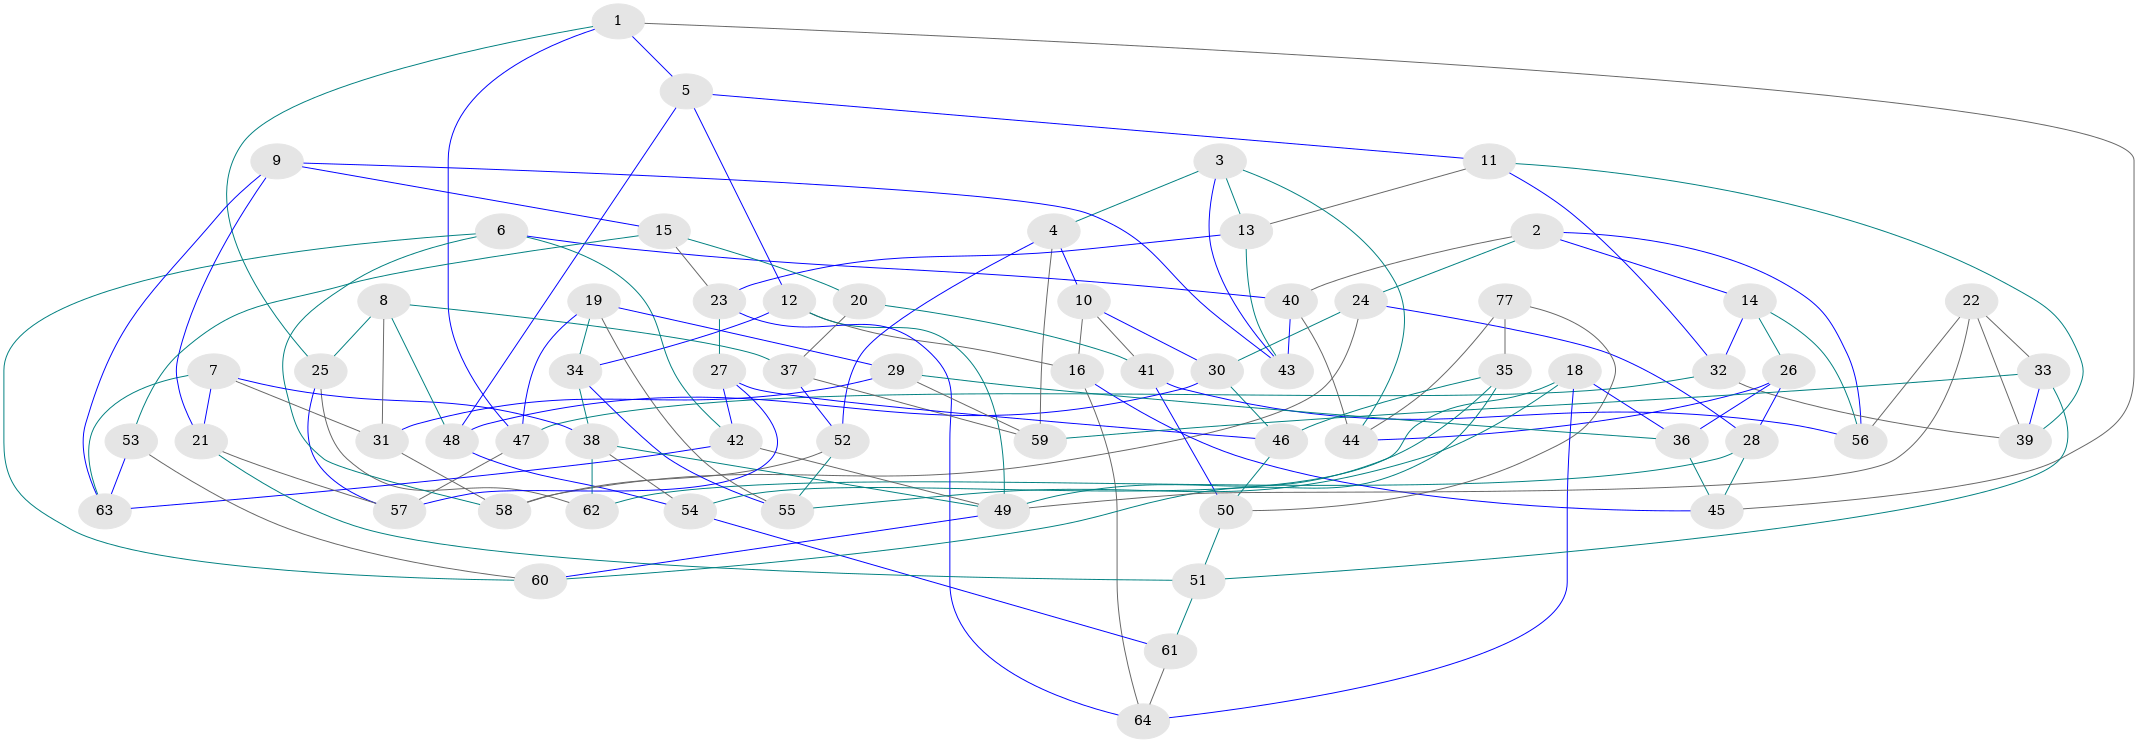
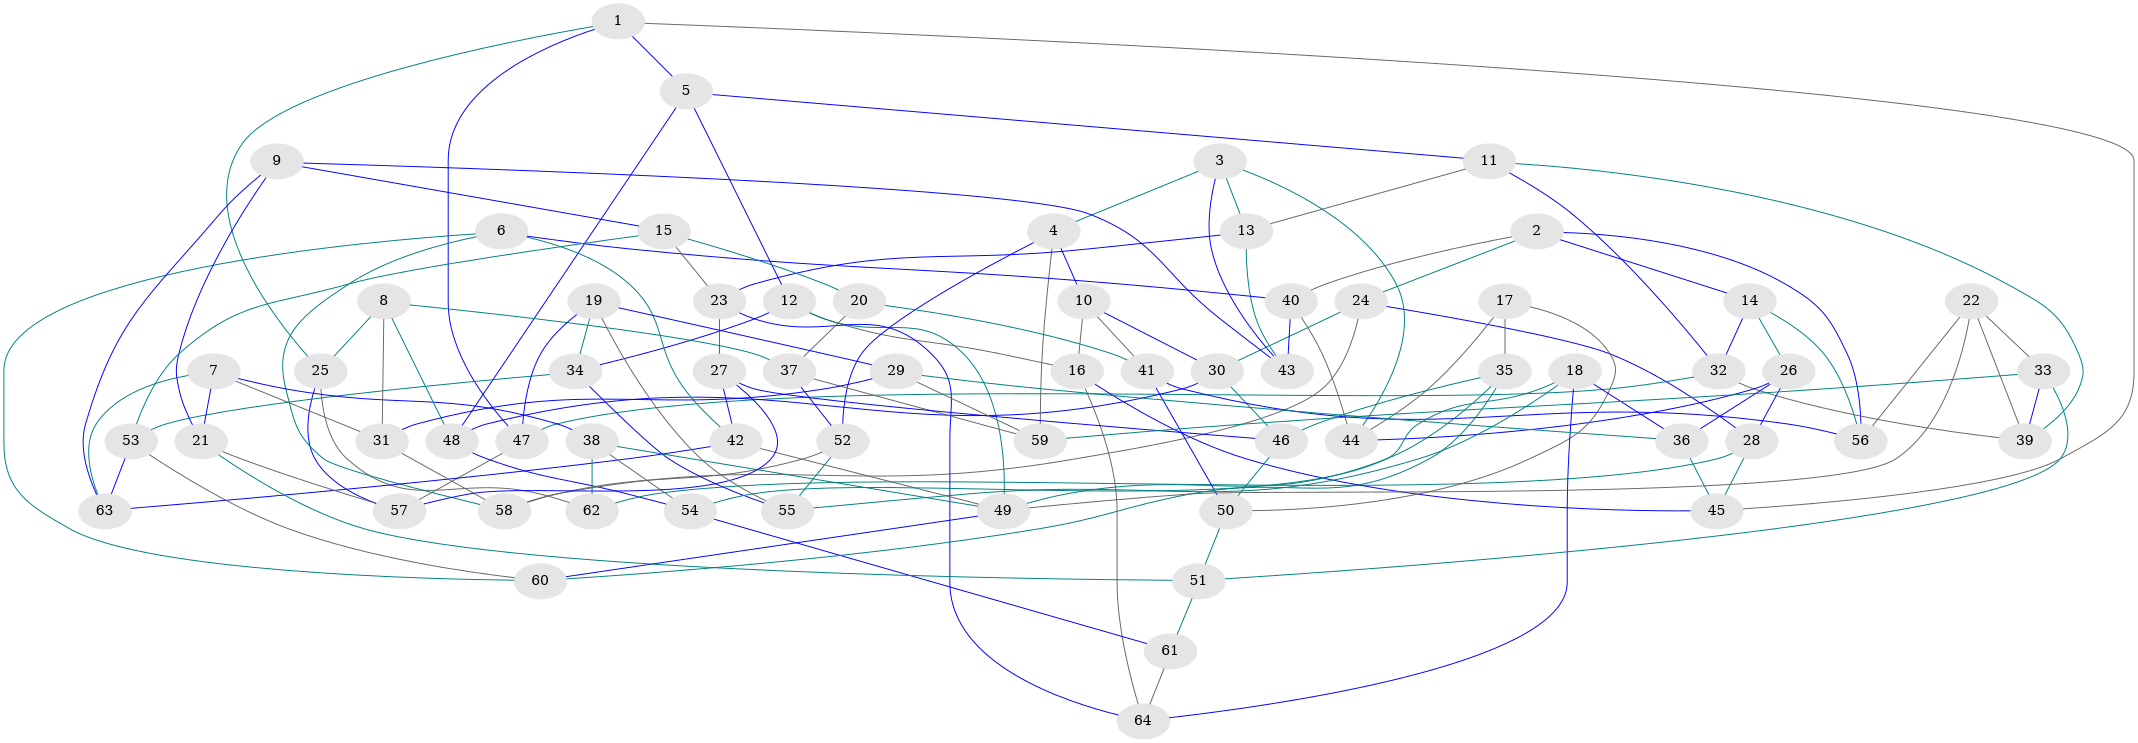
node "77": label "77" -> "17"
edge "34" -- "38": now "34" -- "53"
